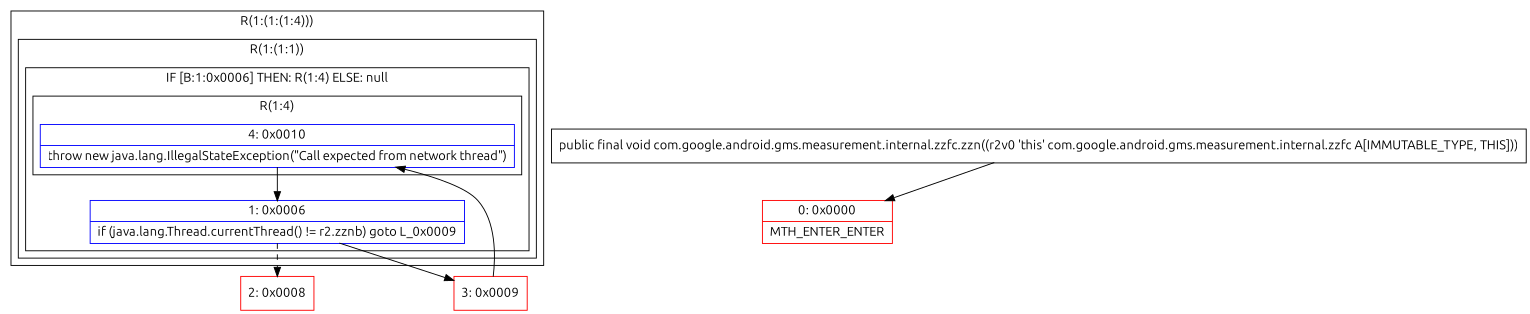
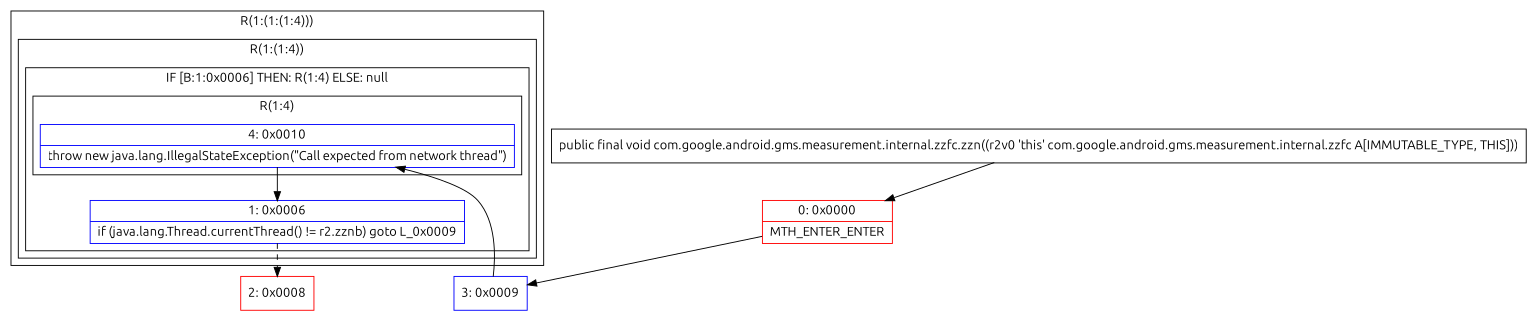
cluster "R(1:(1:1))": label "R(1:(1:1))" -> "R(1:(1:4))"
edge "1: 0x0006" -> "3: 0x0009": now "0: 0x0000" -> "3: 0x0009"
node "3: 0x0009": color red -> blue
